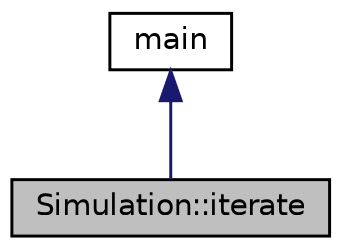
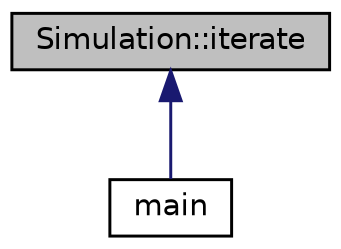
edge "Simulation::iterate" -> "main": reversed
